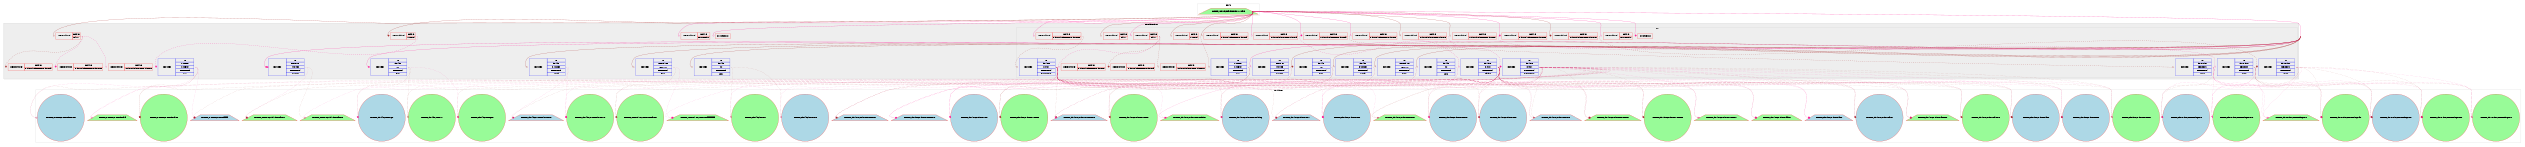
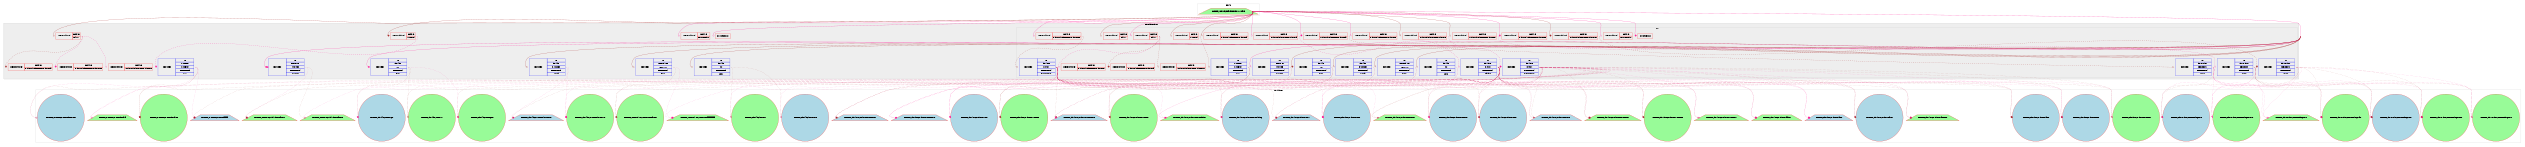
node "portage://dev-lang/python-3.9.10-r1": removed
